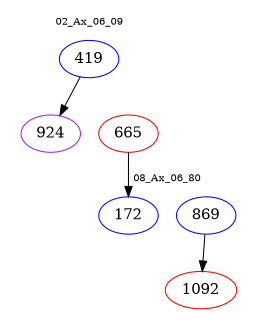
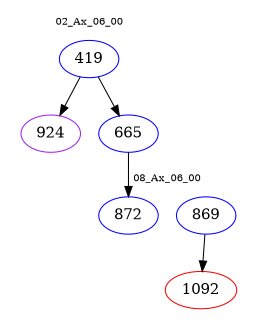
cluster "02_Ax_06_09": label "02_Ax_06_09" -> "02_Ax_06_00"
edge "419" -> "665": added
node "665": color red -> blue
cluster "08_Ax_06_80": label "08_Ax_06_80" -> "08_Ax_06_00"
node "172": label "172" -> "872"
